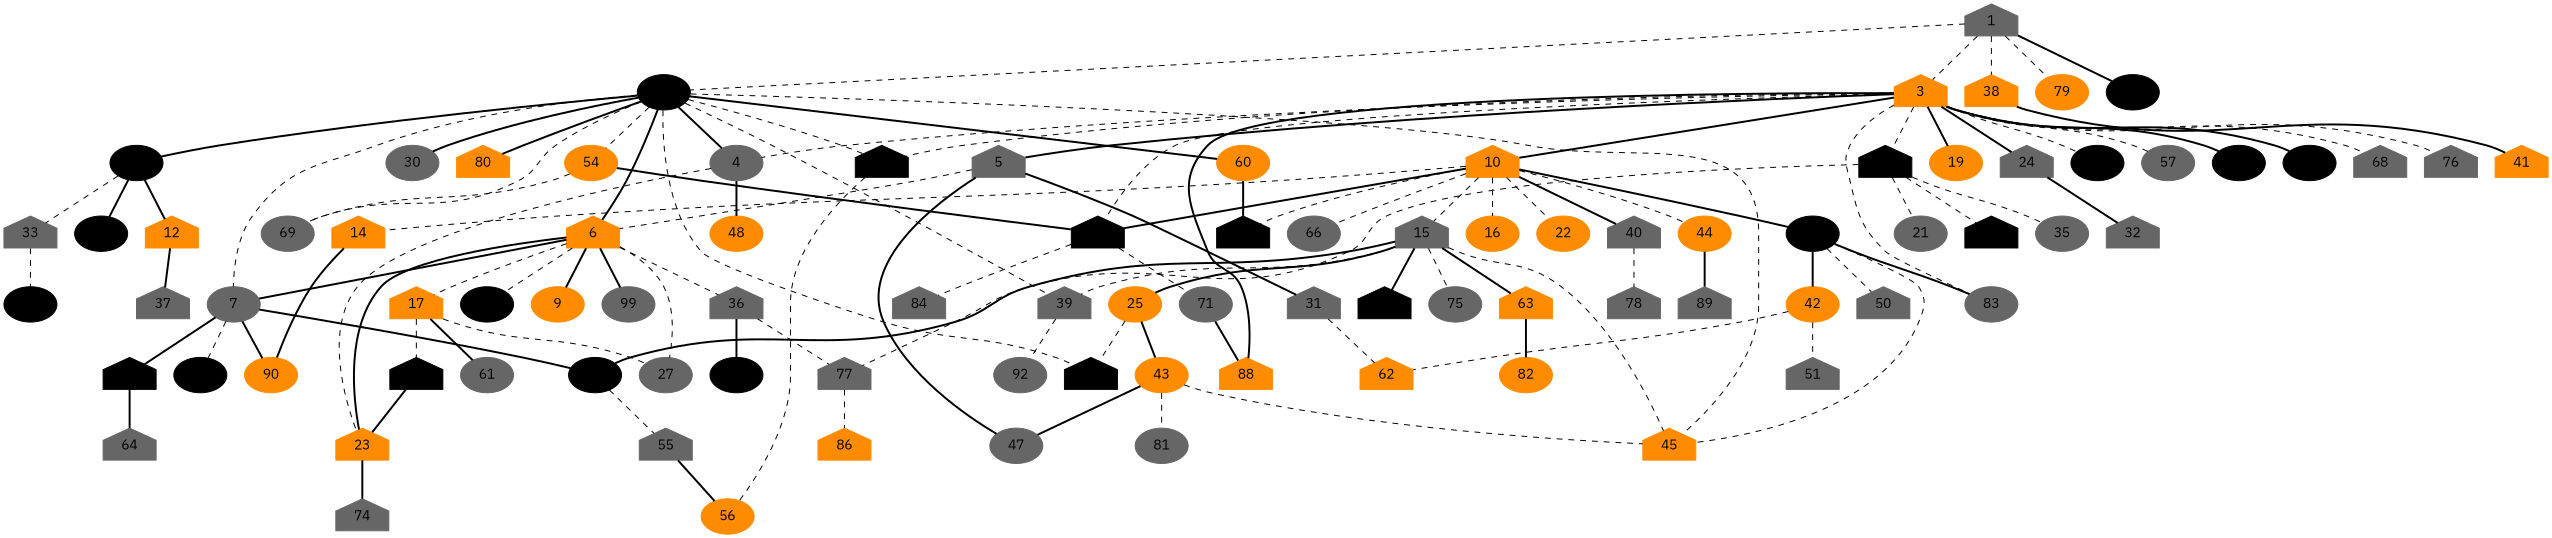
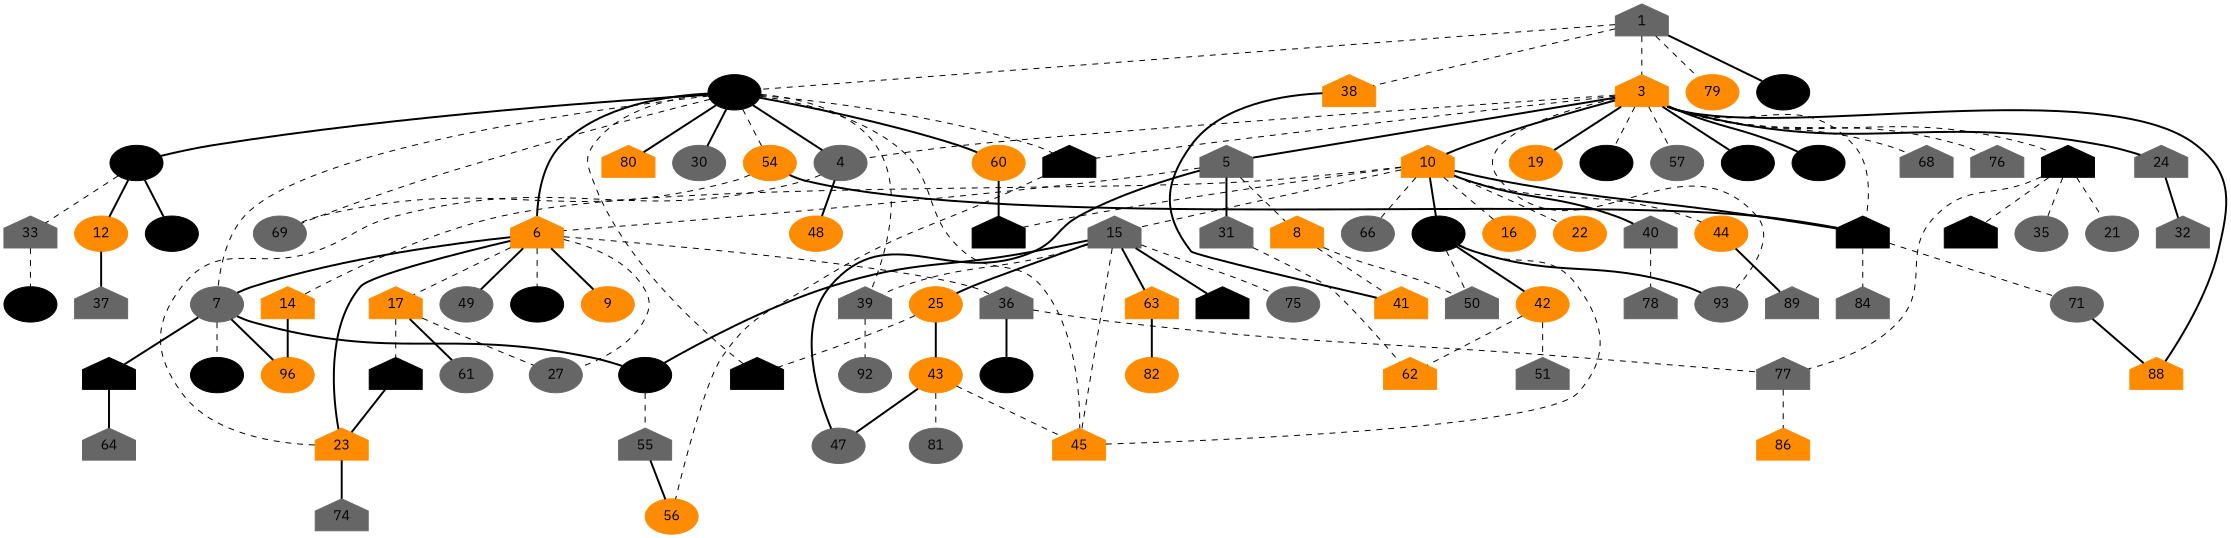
node "12": shape house -> ellipse
node "8": added
node "99": label "99" -> "49"
node "83": label "83" -> "93"
node "90": label "90" -> "96"
